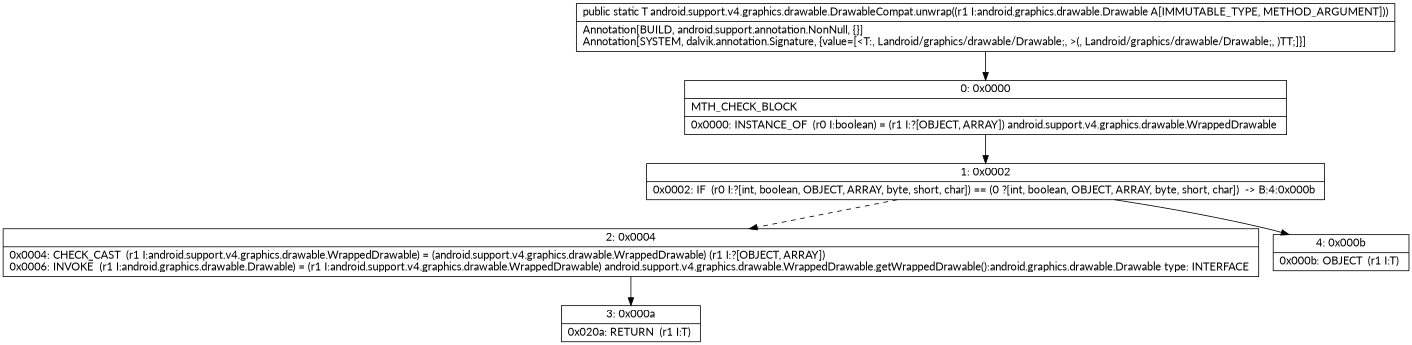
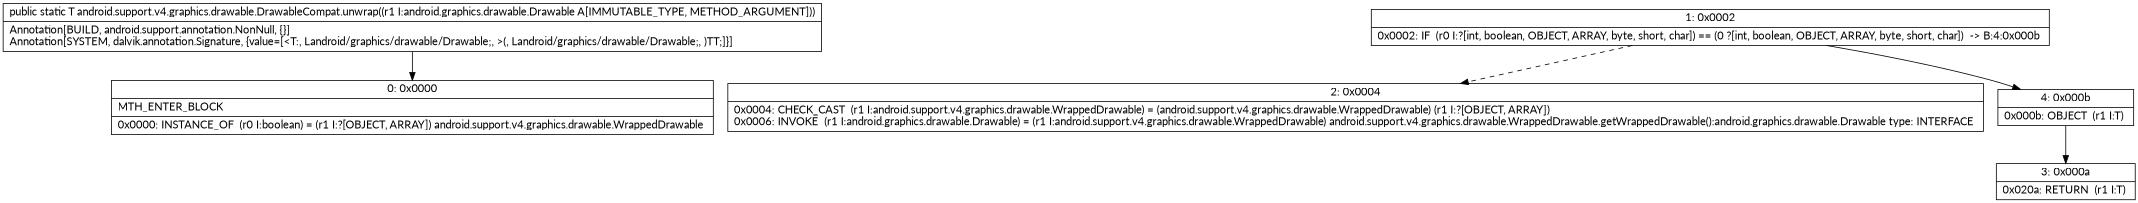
node "0: 0x0000": text "MTH_CHECK_BLOCK" -> "MTH_ENTER_BLOCK"
edge "0: 0x0000" -> "1: 0x0002": removed
edge "2: 0x0004" -> "3: 0x000a": now "4: 0x000b" -> "3: 0x000a"
